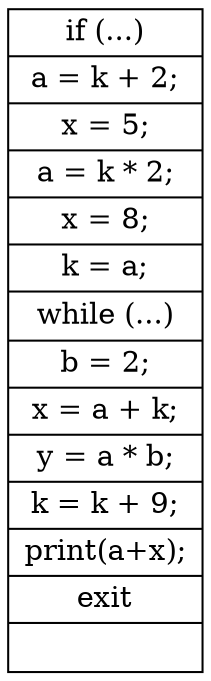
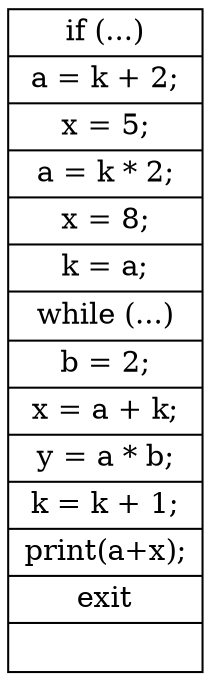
node "if (...)": text "k = k + 9;" -> "k = k + 1;"
